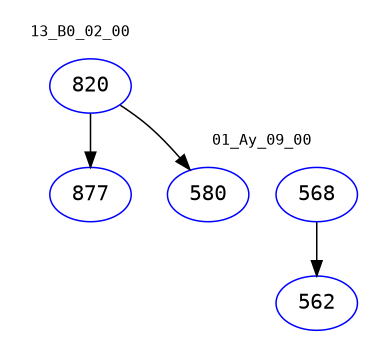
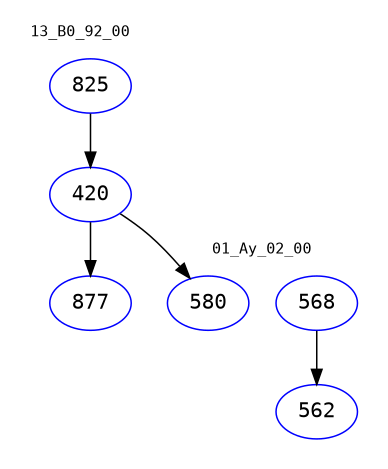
cluster "13_B0_02_00": label "13_B0_02_00" -> "13_B0_92_00"
node "820": label "820" -> "420"
node "825": added
cluster "01_Ay_09_00": label "01_Ay_09_00" -> "01_Ay_02_00"
